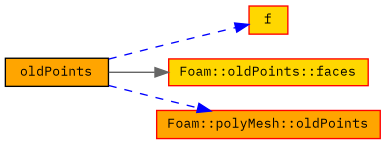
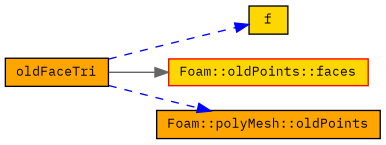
node "f": color red -> black
node "oldPoints": label "oldPoints" -> "oldFaceTri"
node "Foam::polyMesh::oldPoints": color red -> black
